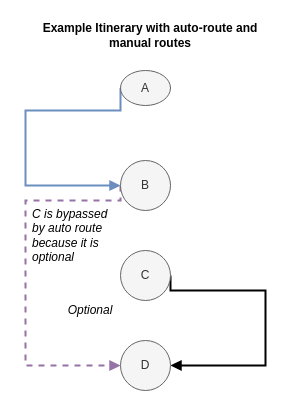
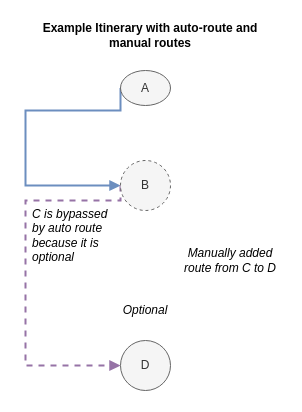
node "B": style solid -> dashed
node "Manually added route from C to D": added
node "C": removed
node "Optional": moved (91, 311) -> (146, 311)
edge "C" -> "D": removed
